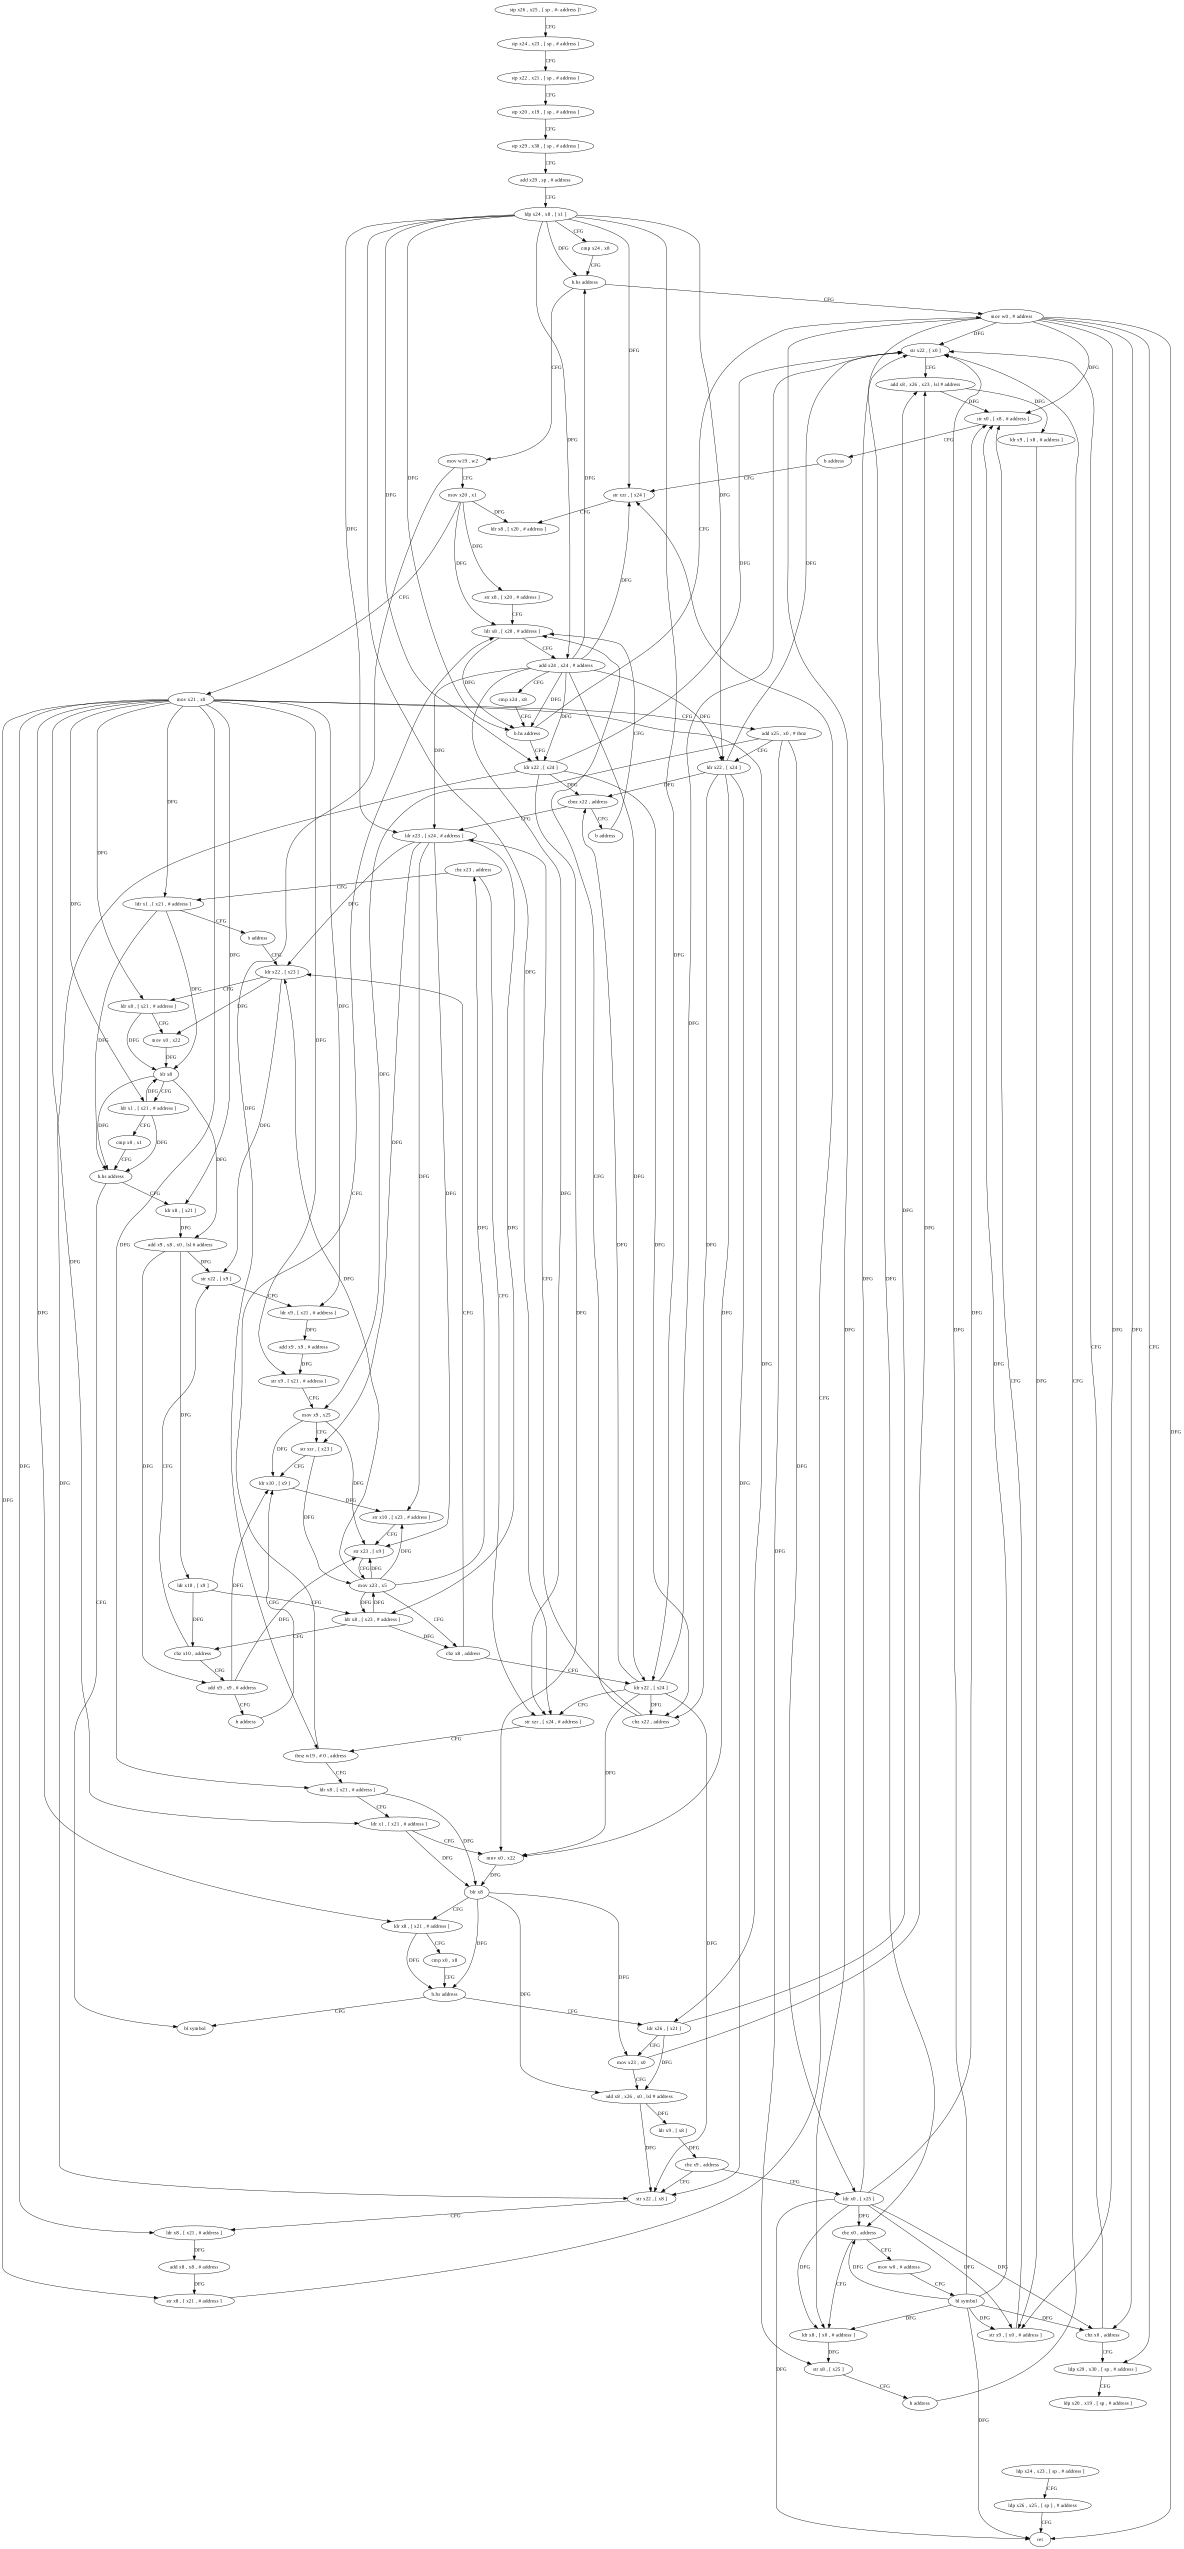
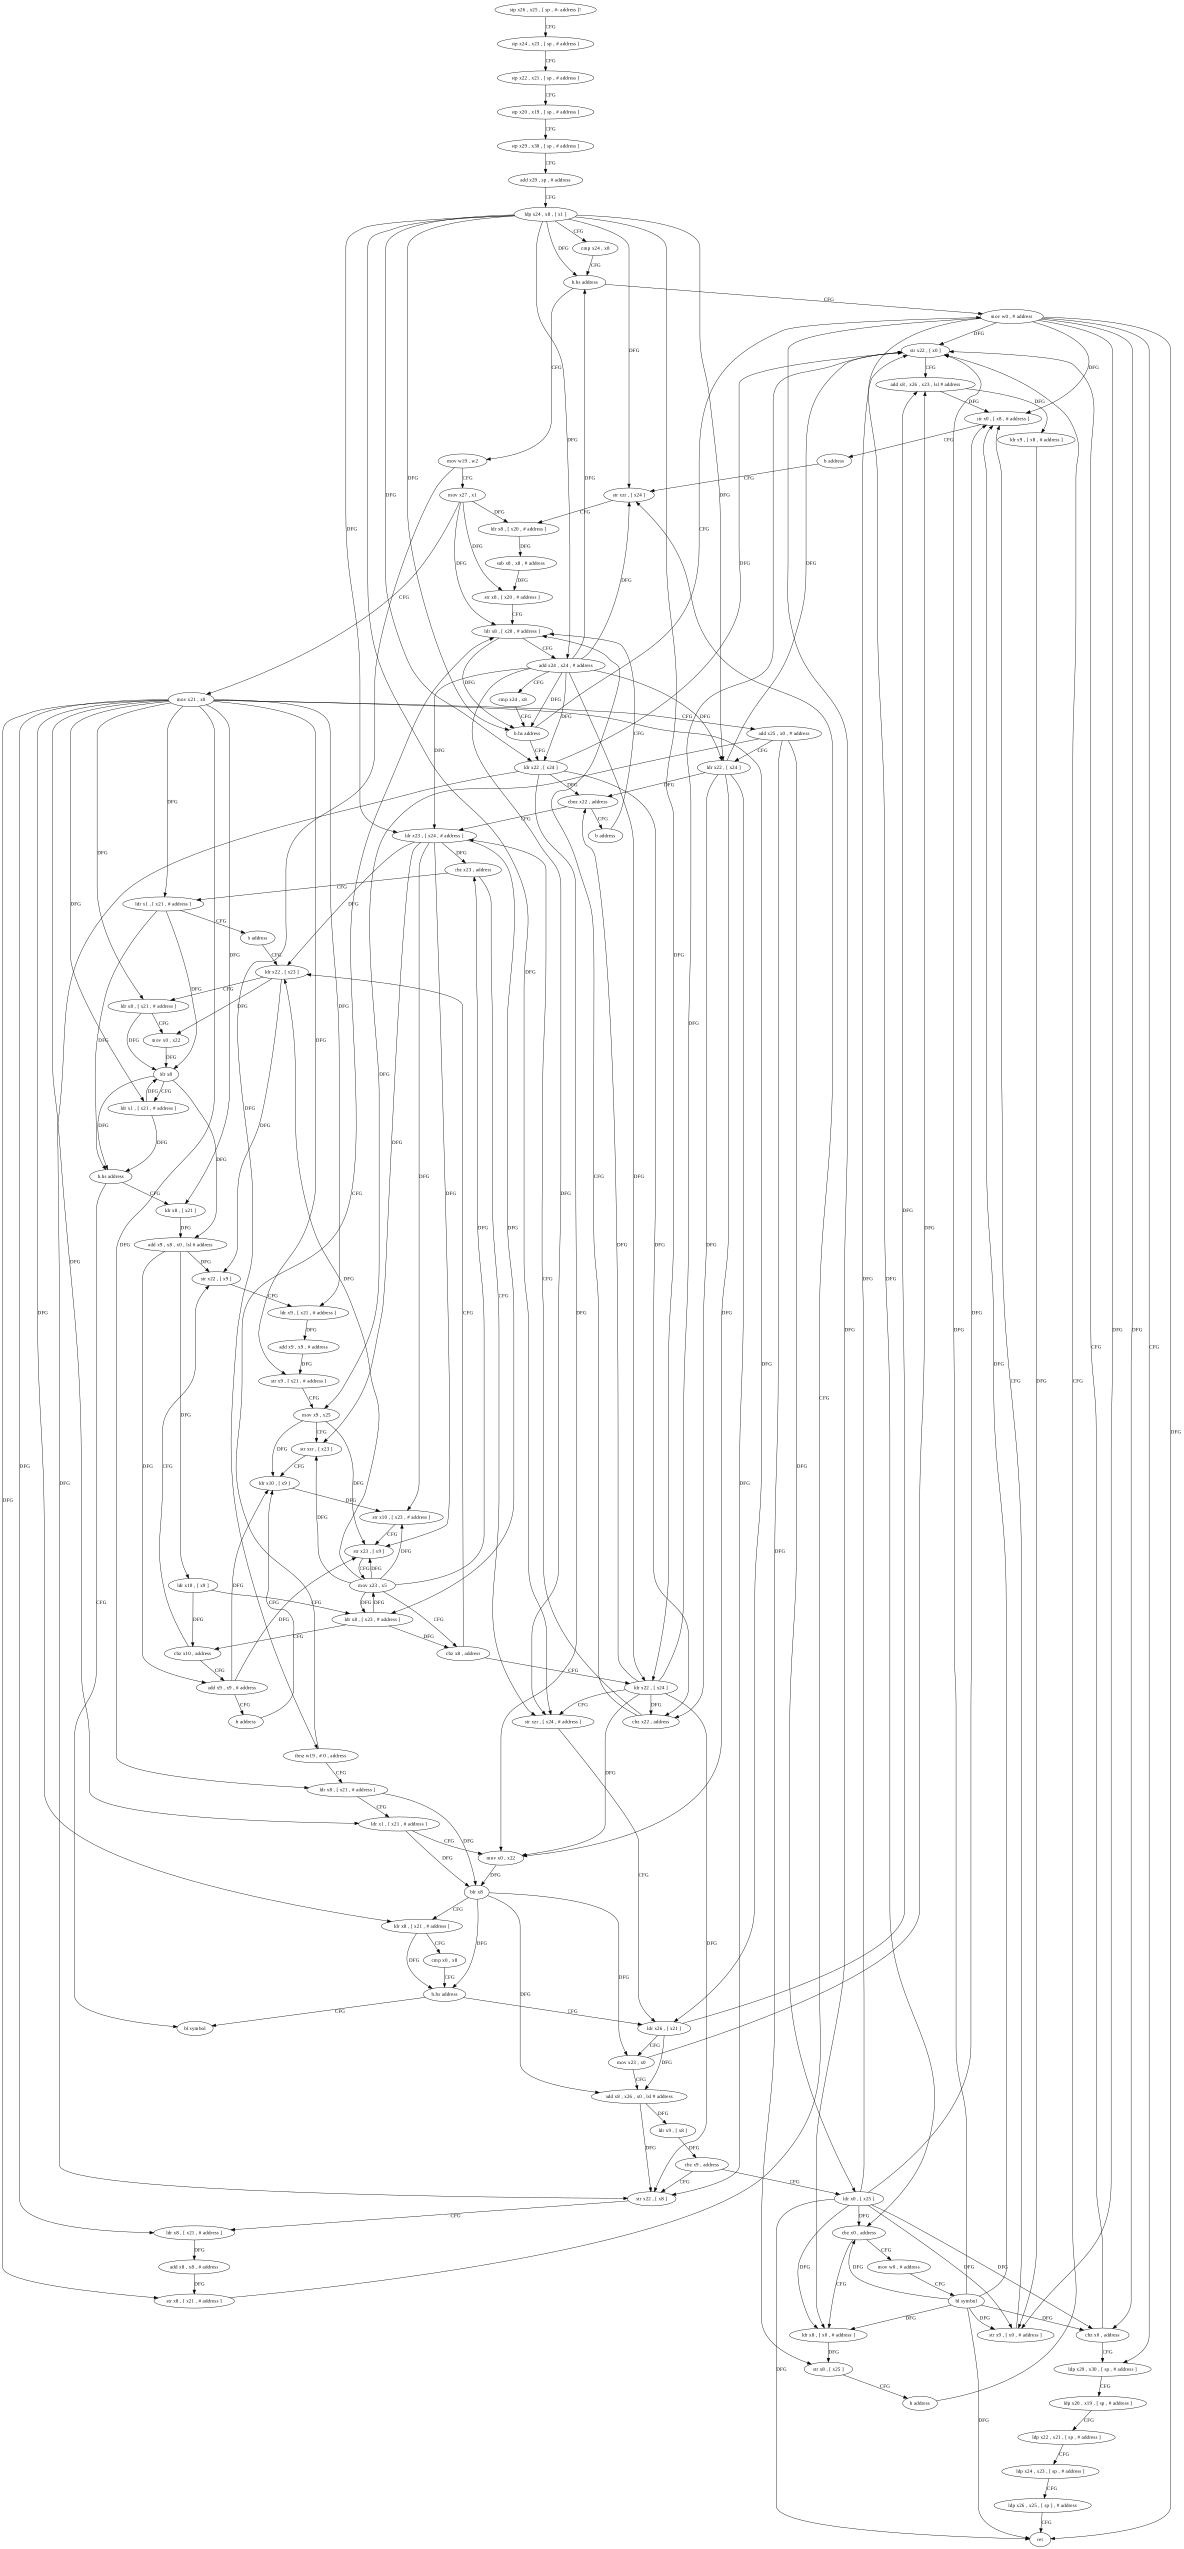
node "mov x20 , x1": label "mov x20 , x1" -> "mov x27 , x1"
node "sub x8 , x8 , # address": added
node "add x25 , x0 , # tbnz": label "add x25 , x0 , # tbnz" -> "add x25 , x0 , # address"
edge "ldr x23 , [ x24 , # address ]" -> "cbz x23 , address": added, label "DFG"
node "cmp x0 , x1": removed
edge "str xzr , [ x23 ]" -> "mov x23 , x5": reversed
edge "str xzr , [ x24 , # address ]" -> "tbnz w19 , # 0 , address": now "str xzr , [ x24 , # address ]" -> "ldr x26 , [ x21 ]"
node "ldp x22 , x21 , [ sp , # address ]": added
